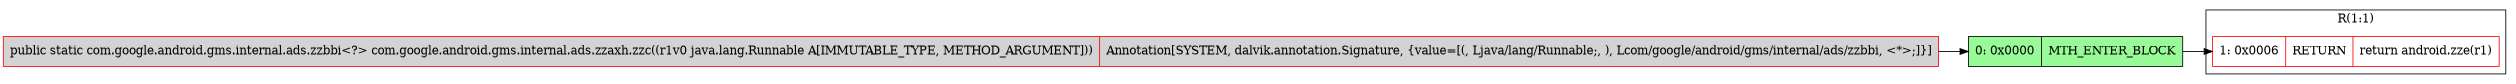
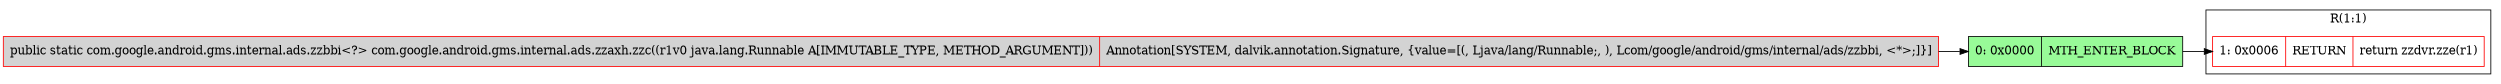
node "1: 0x0006": text "return android.zze(r1)" -> "return zzdvr.zze(r1)"
